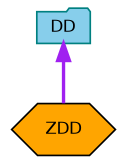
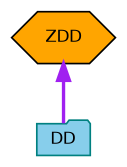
edge "ZDD" -> "DD": reversed
